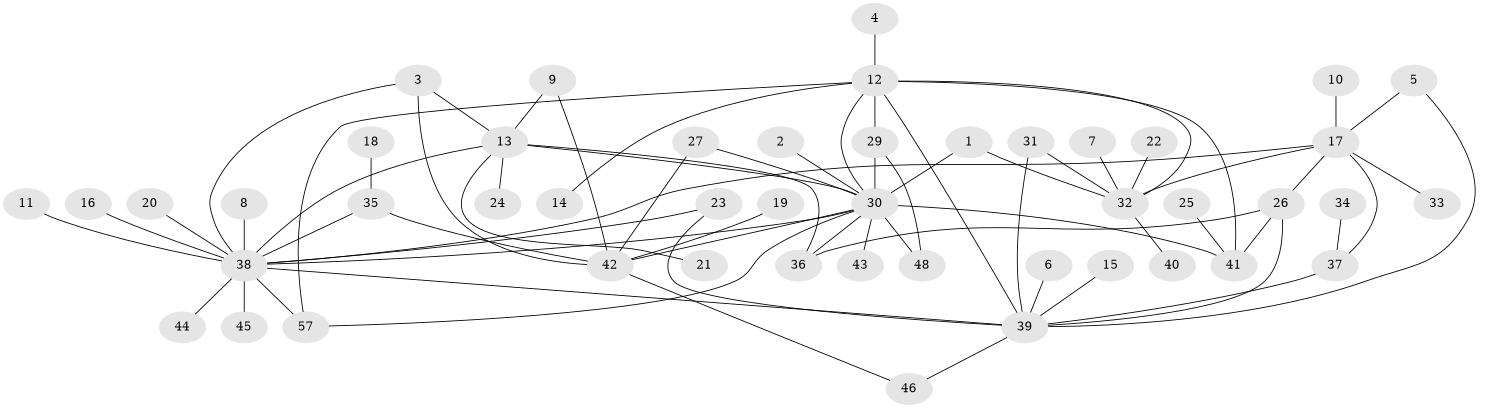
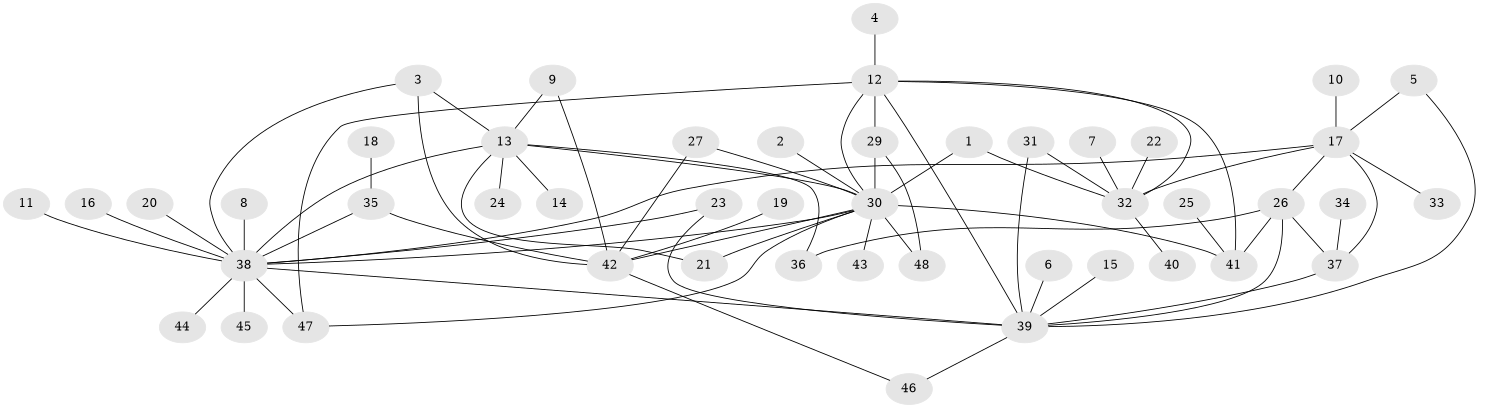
edge "12" -- "14": now "13" -- "14"
edge "30" -- "36": now "30" -- "21"
edge "26" -- "37": added
node "57": label "57" -> "47"
